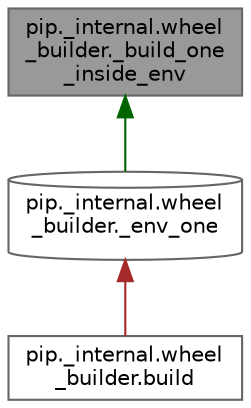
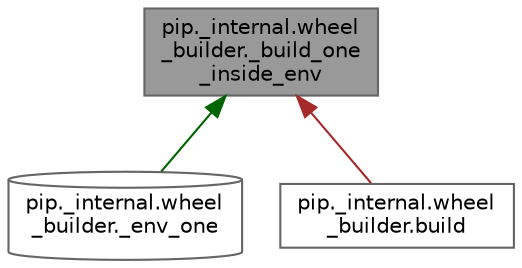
edge "pip._internal.wheel _builder.build" -> "pip._internal.wheel _builder._env_one": now "pip._internal.wheel _builder.build" -> "pip._internal.wheel _builder._build_one _inside_env"
